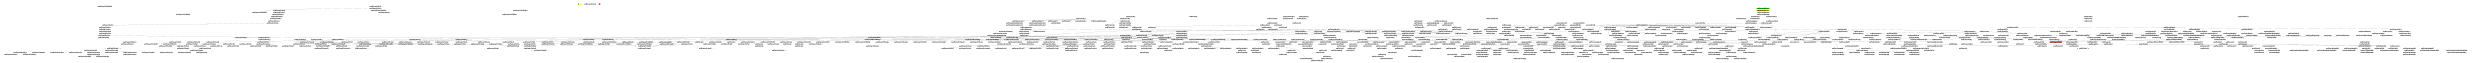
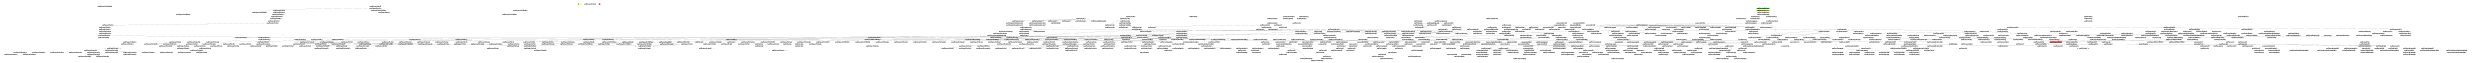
node "com.google.javascript.rhino.jstype.JSTypeRegistry#1054": removed
node "com.google.javascript.jscomp.Scope#549": removed
node "com.google.javascript.rhino.jstype.BooleanType#108": added
